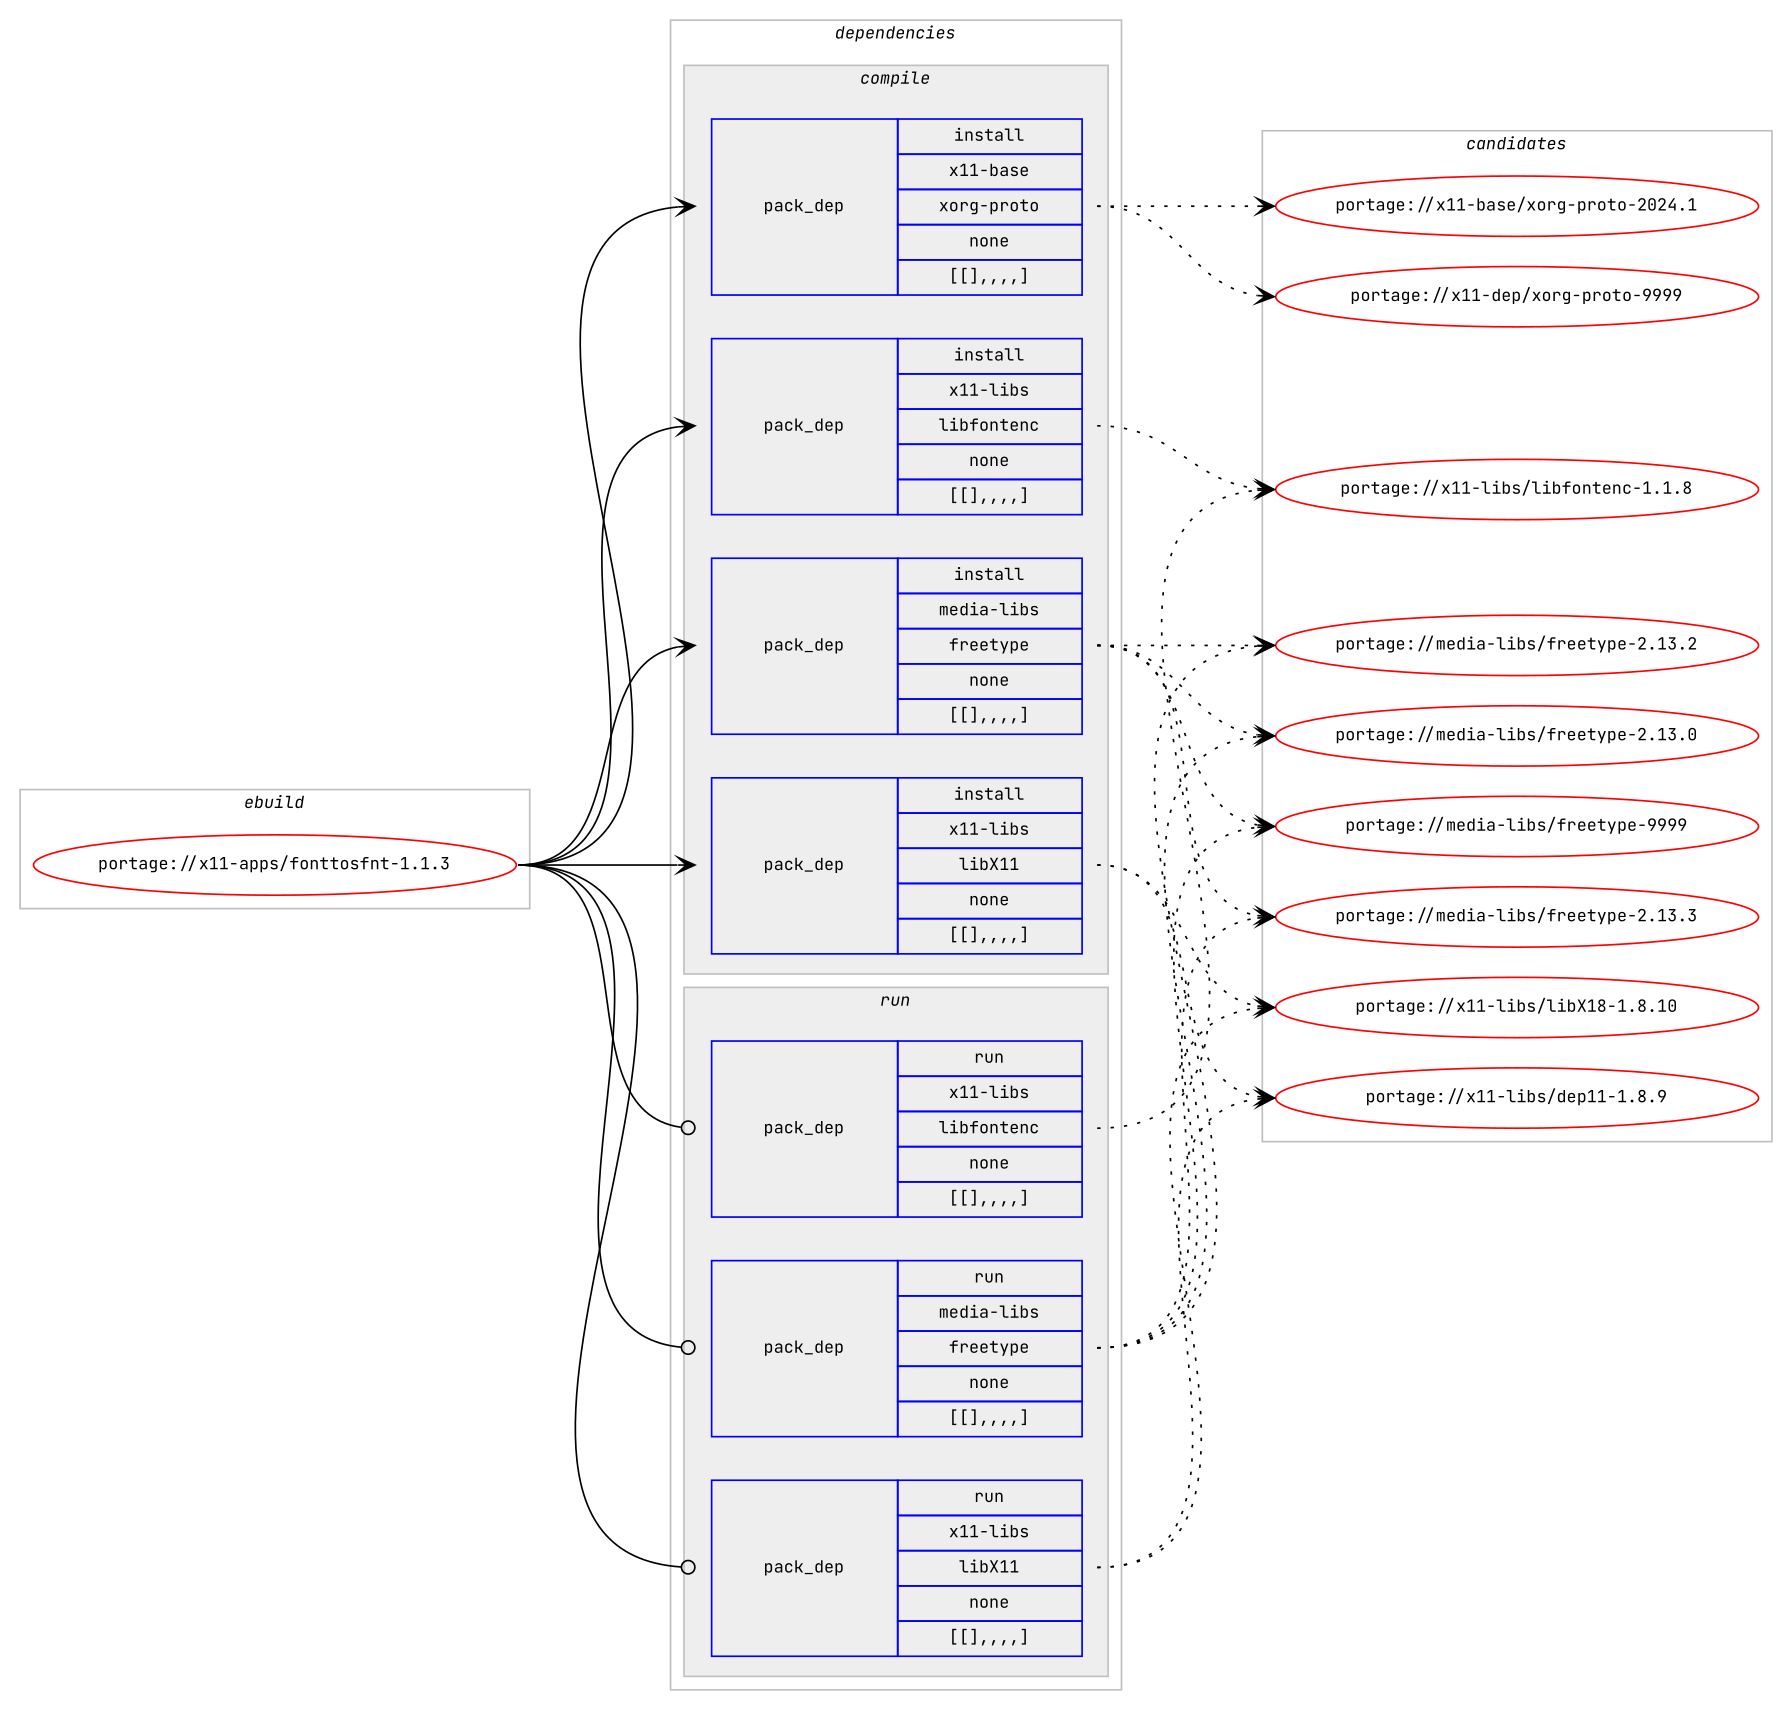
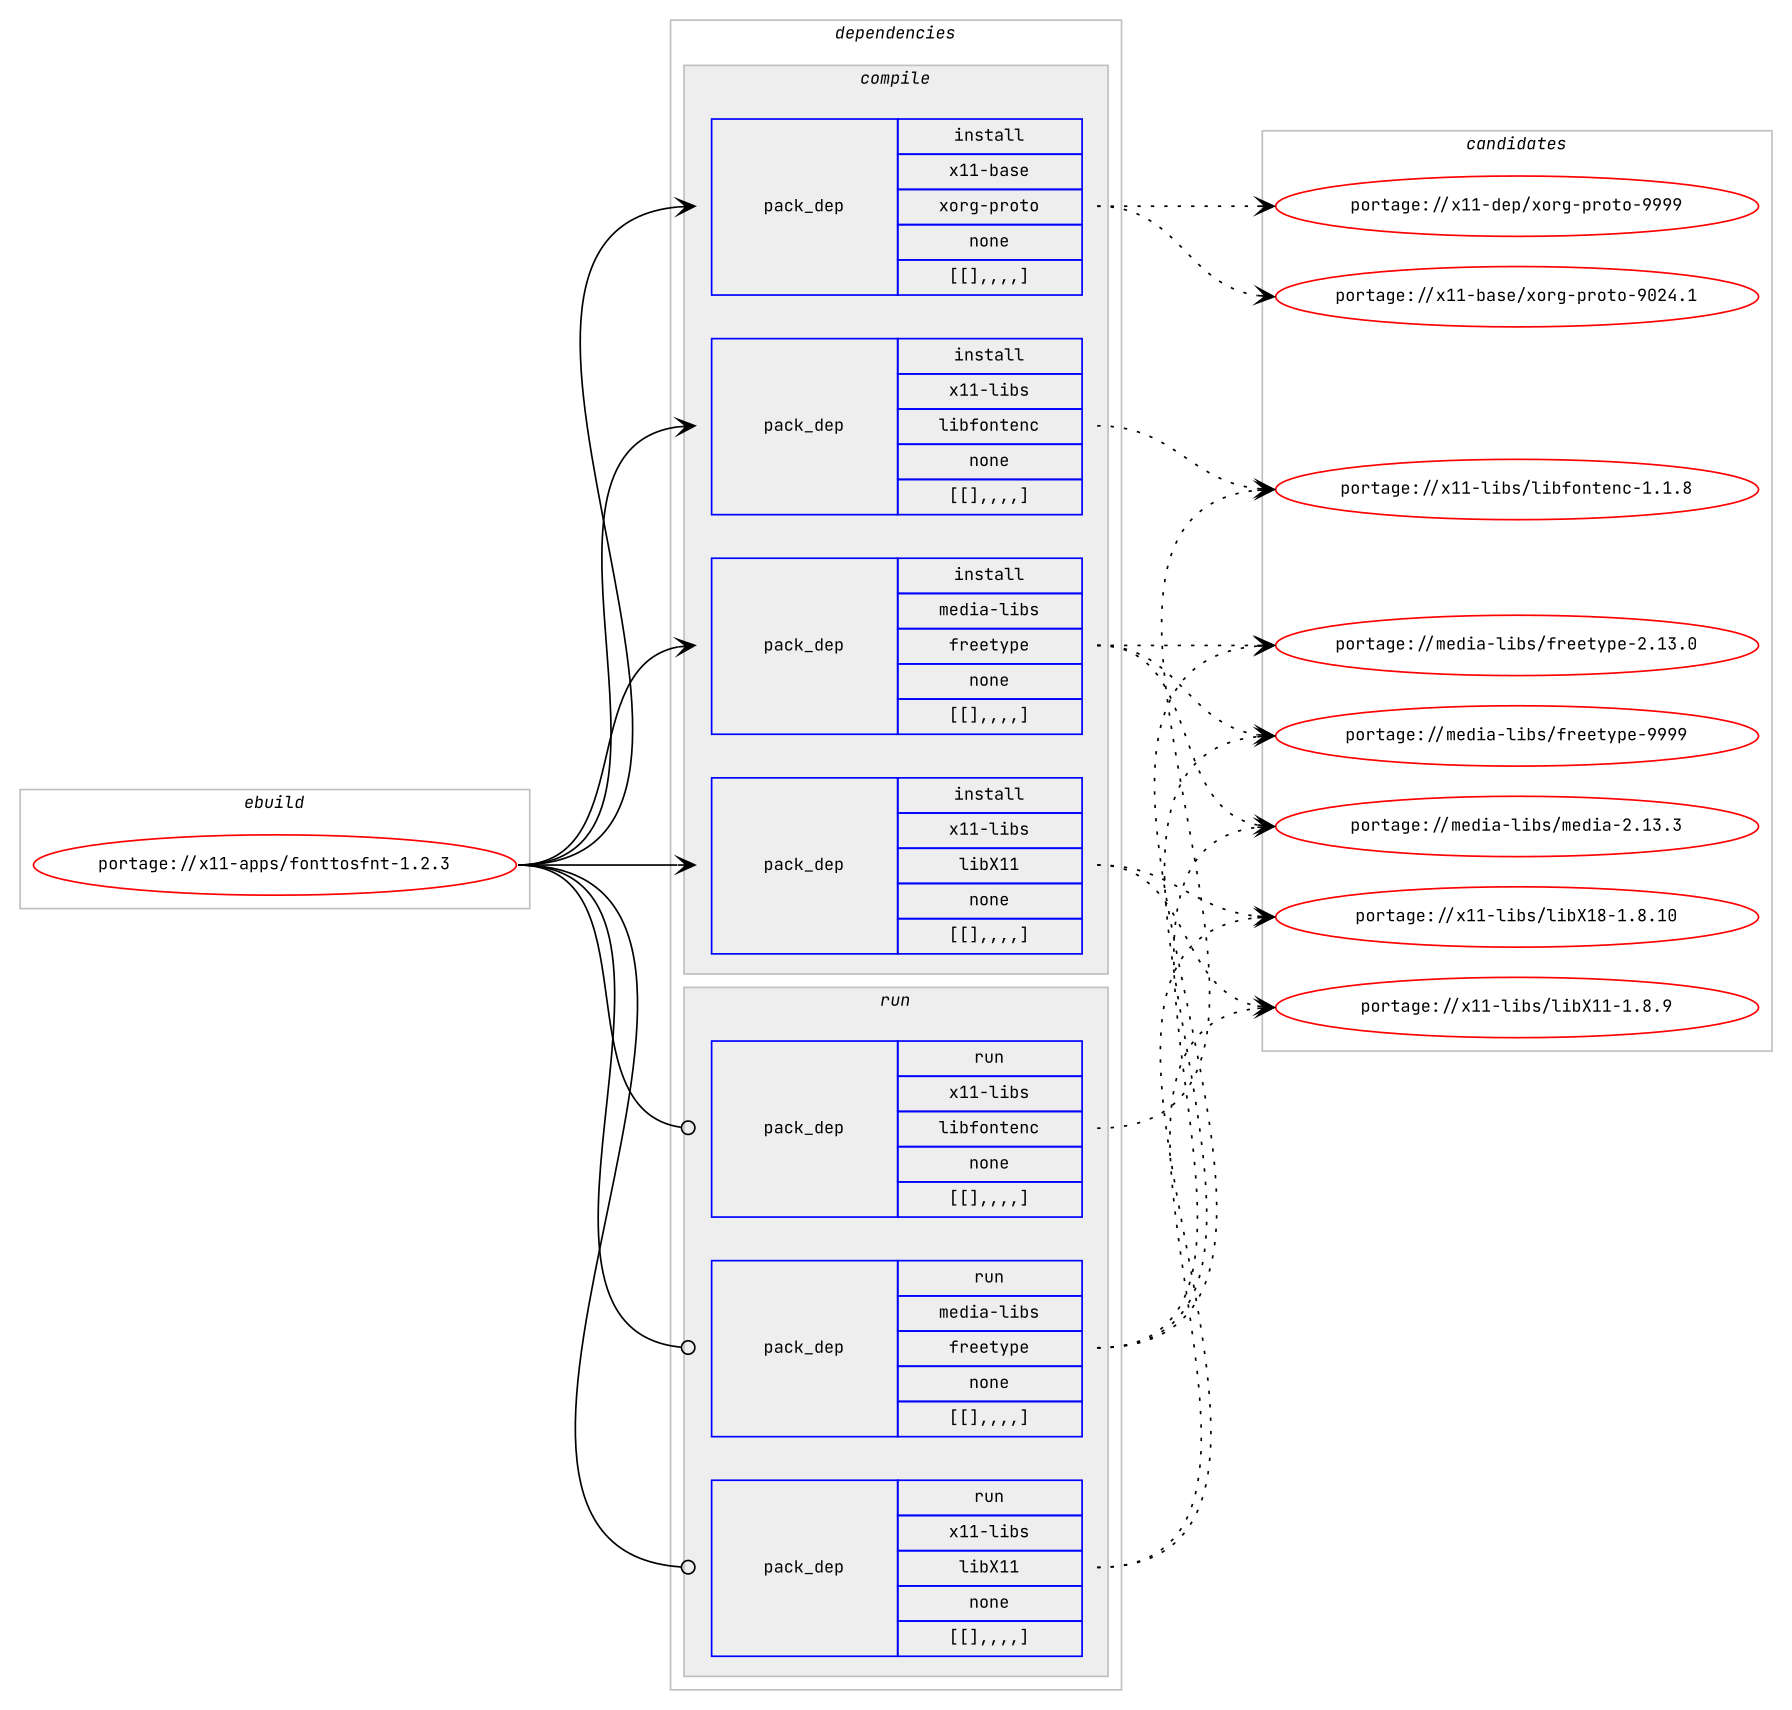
node "portage://x11-base/xorg-proto-2024.1": label "portage://x11-base/xorg-proto-2024.1" -> "portage://x11-base/xorg-proto-9024.1"
node "portage://media-libs/freetype-2.13.2": removed
node "portage://x11-apps/fonttosfnt-1.1.3": label "portage://x11-apps/fonttosfnt-1.1.3" -> "portage://x11-apps/fonttosfnt-1.2.3"
node "portage://media-libs/freetype-2.13.3": label "portage://media-libs/freetype-2.13.3" -> "portage://media-libs/media-2.13.3"
node "portage://x11-libs/dep11-1.8.9": label "portage://x11-libs/dep11-1.8.9" -> "portage://x11-libs/libX11-1.8.9"
